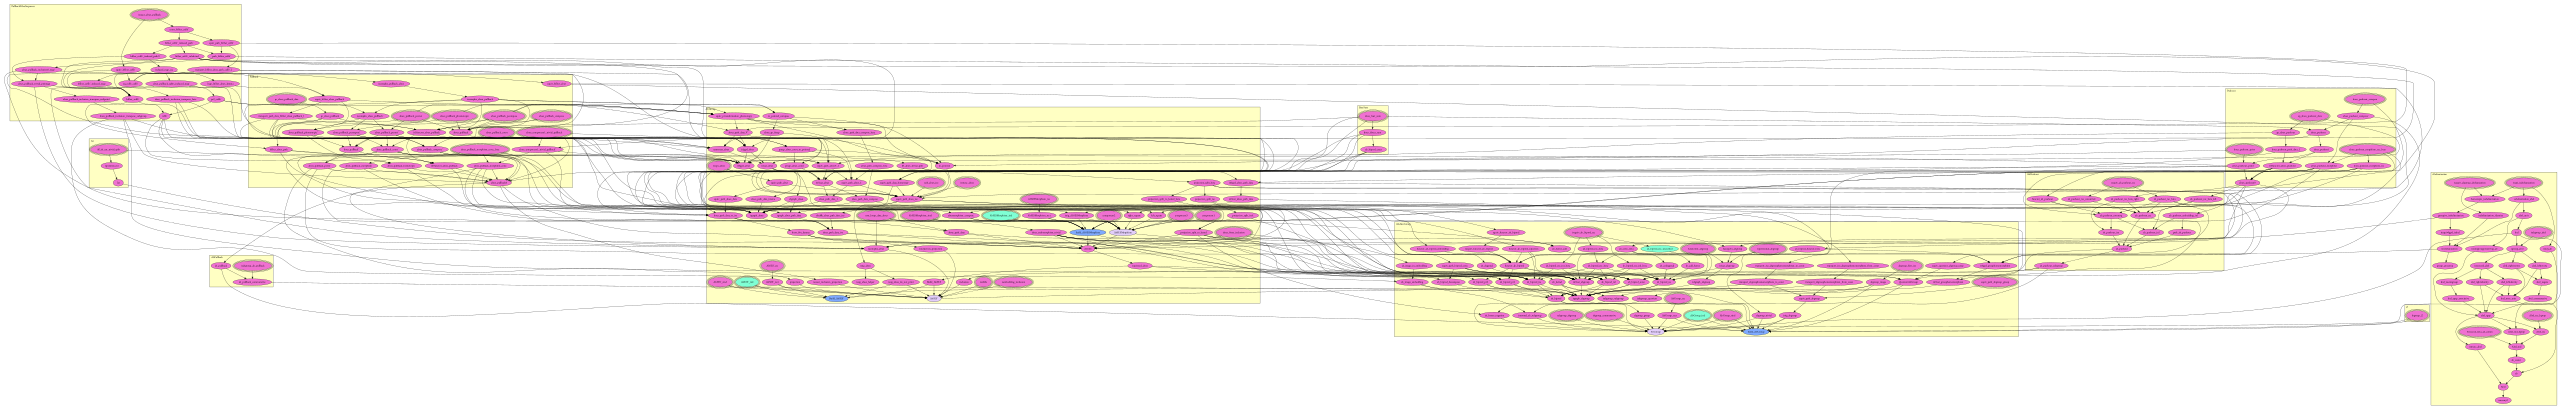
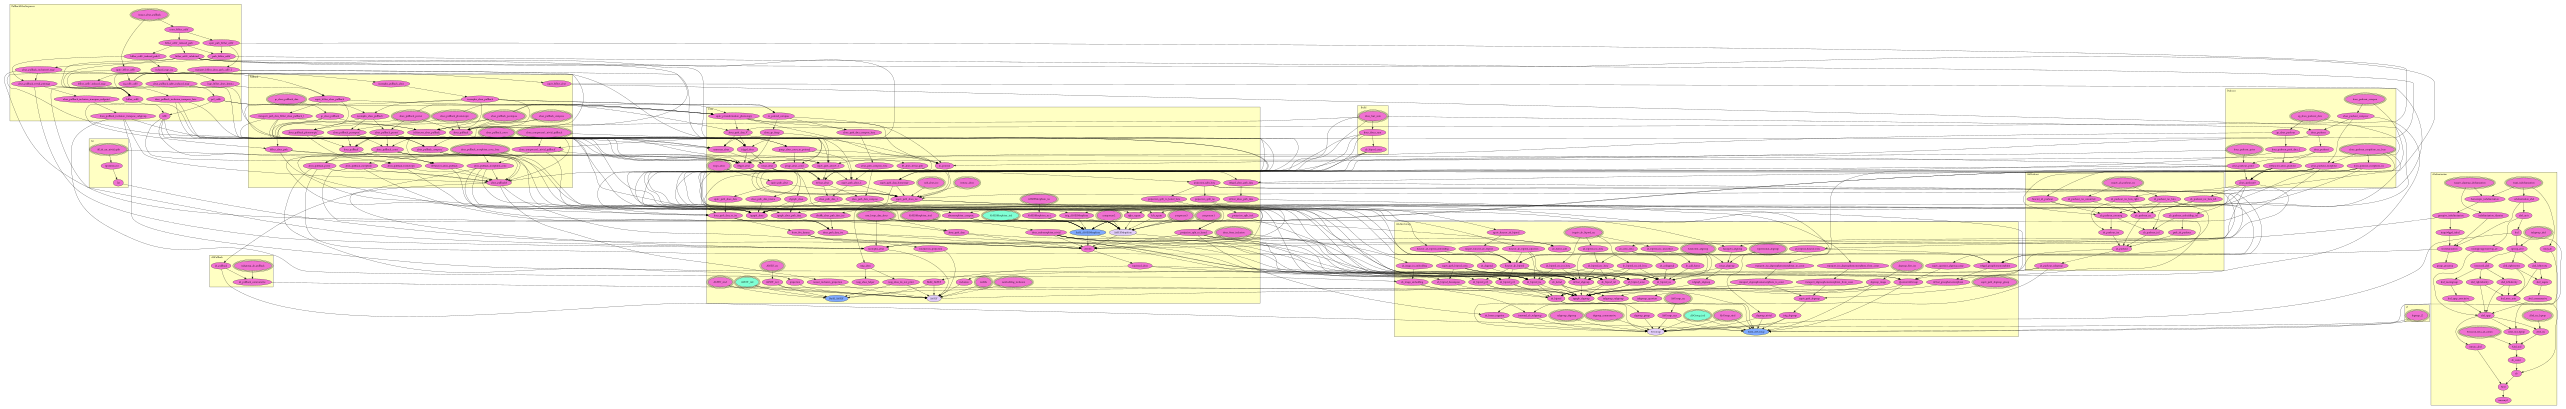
cluster "BaerSum": label "BaerSum" -> "Build"
cluster "AbGroup": label "AbGroup" -> "Core"
node "ab_biprod_rec_uncurried": fillcolor #7fffd4 -> #f070d1
